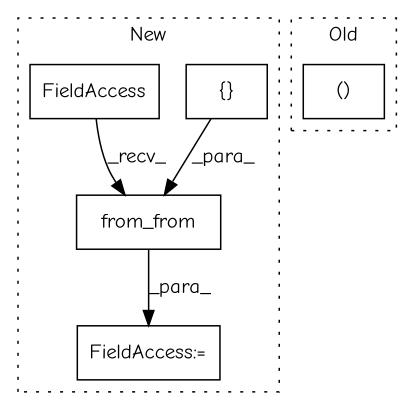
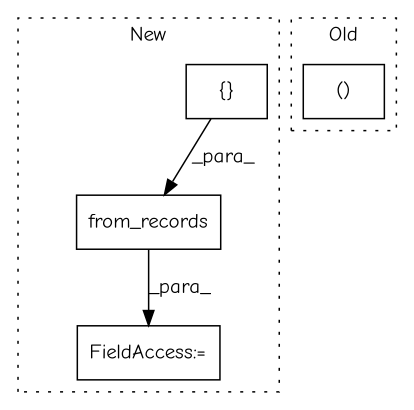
node "FieldAccess": removed
node "from_from": label "from_from" -> "from_records"
